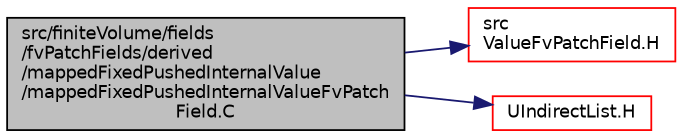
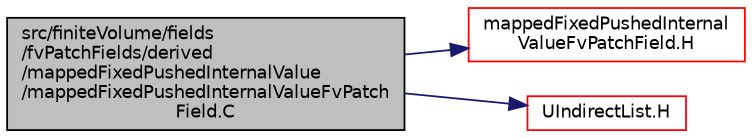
node "src ValueFvPatchField.H": label "src ValueFvPatchField.H" -> "mappedFixedPushedInternal ValueFvPatchField.H"
